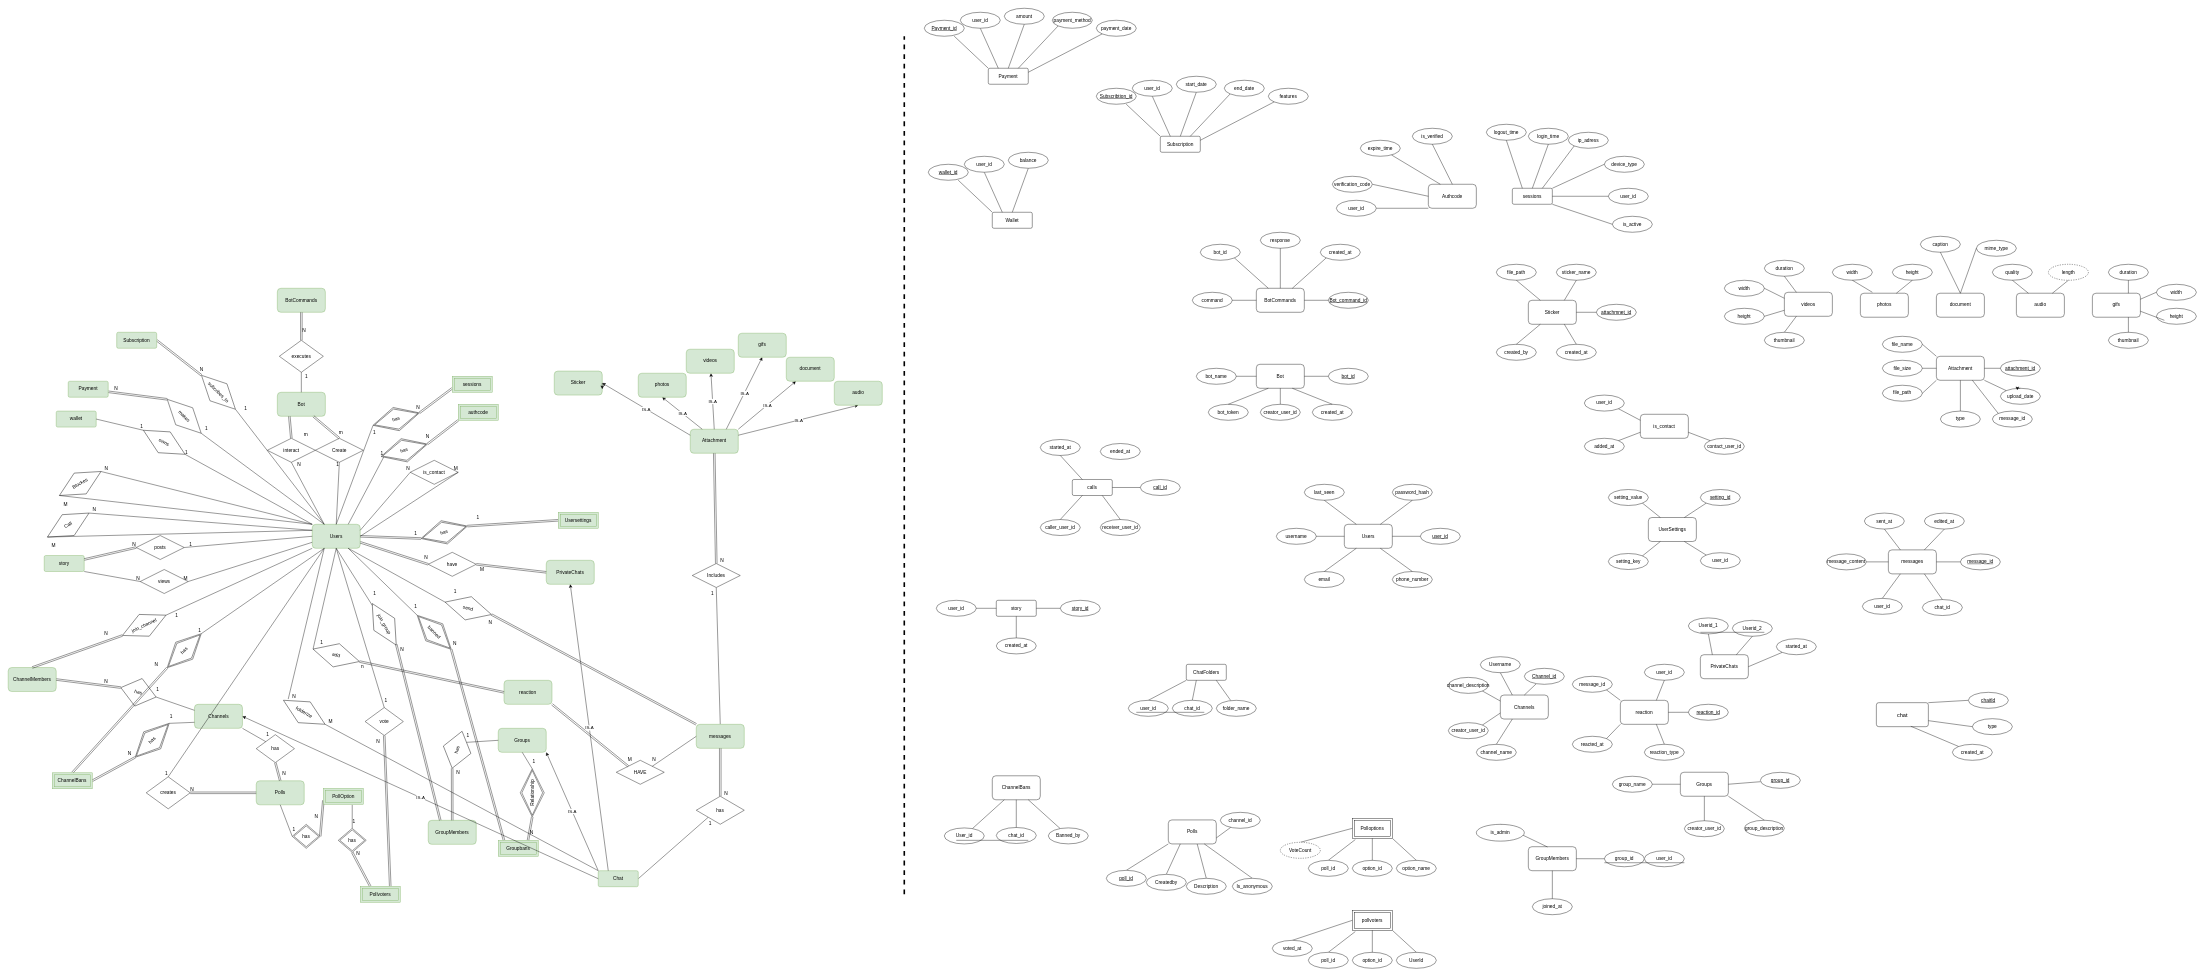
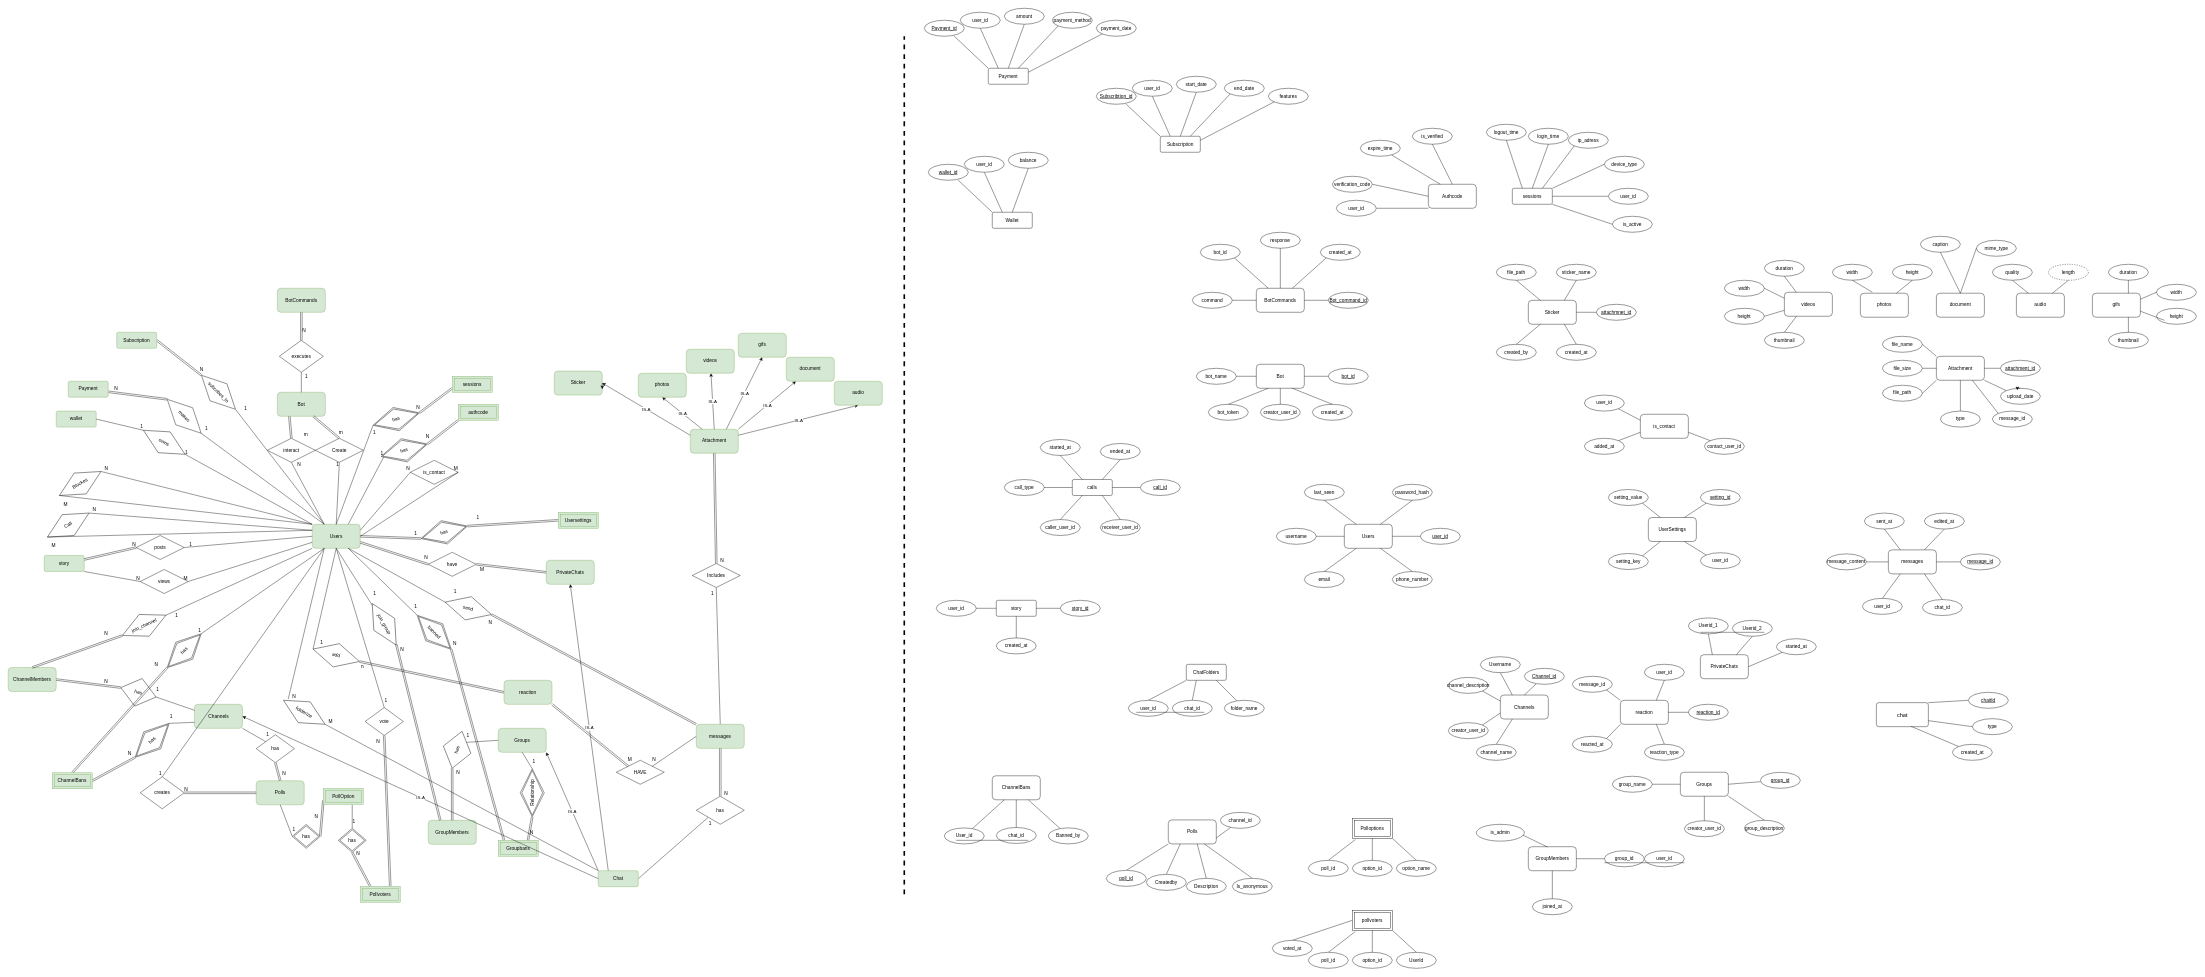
edge "ended_at" -- "calls": added
node "call_type": added
edge "call_type" -- "calls": added
node "folder_name": moved (1236, 708) -> (1244, 708)
node "creates": moved (168, 793) -> (162, 793)
edge "Polloptions" -- "VoteCount": removed
node "VoteCount": removed
